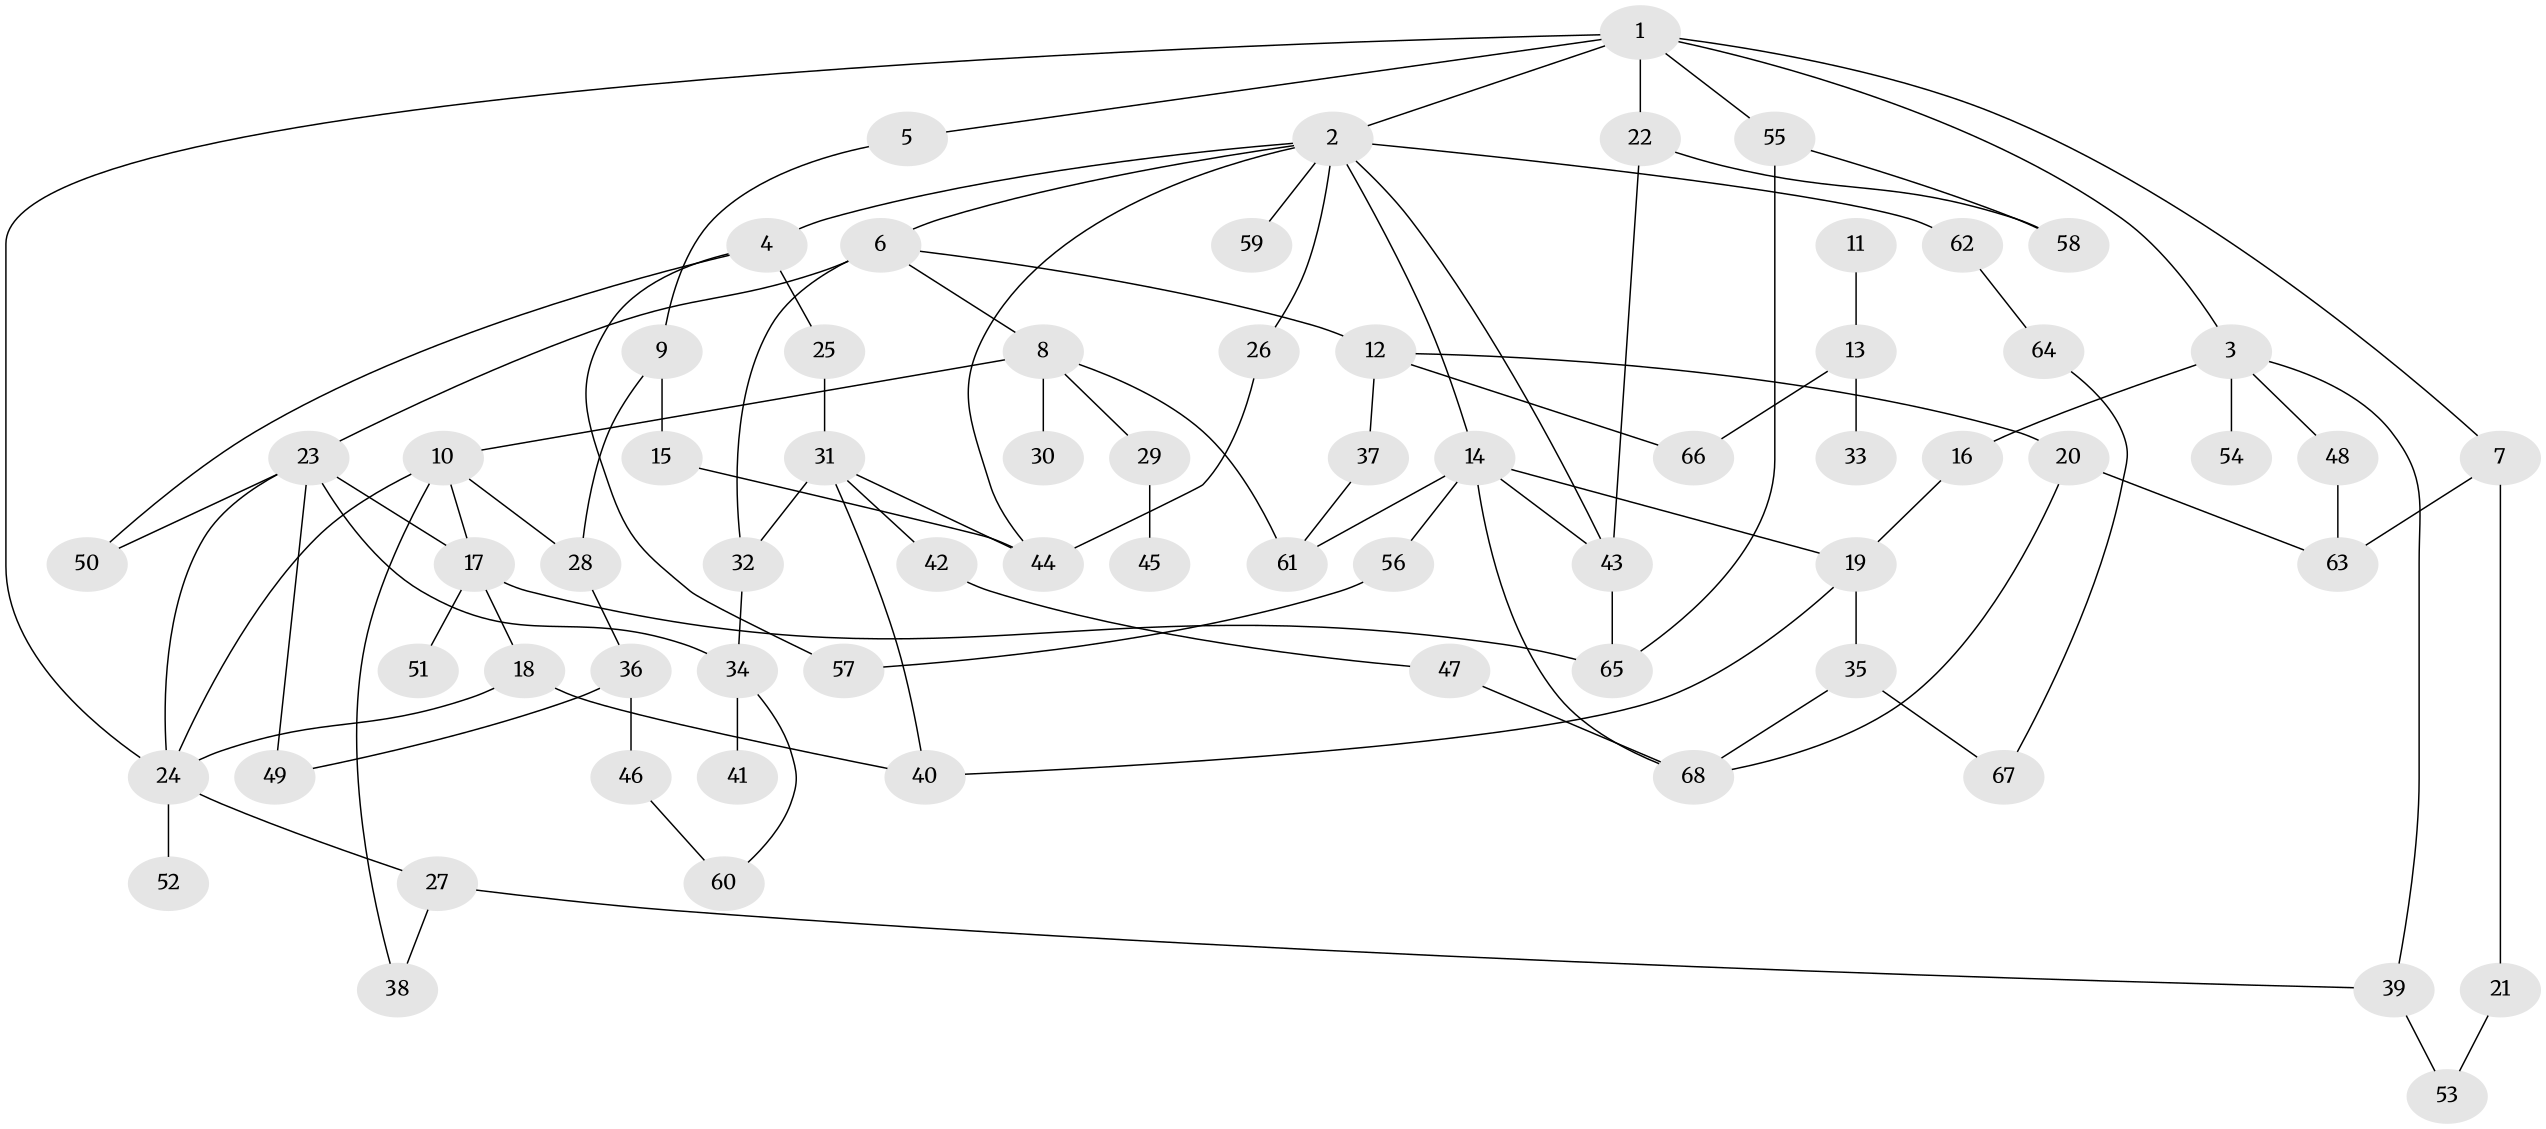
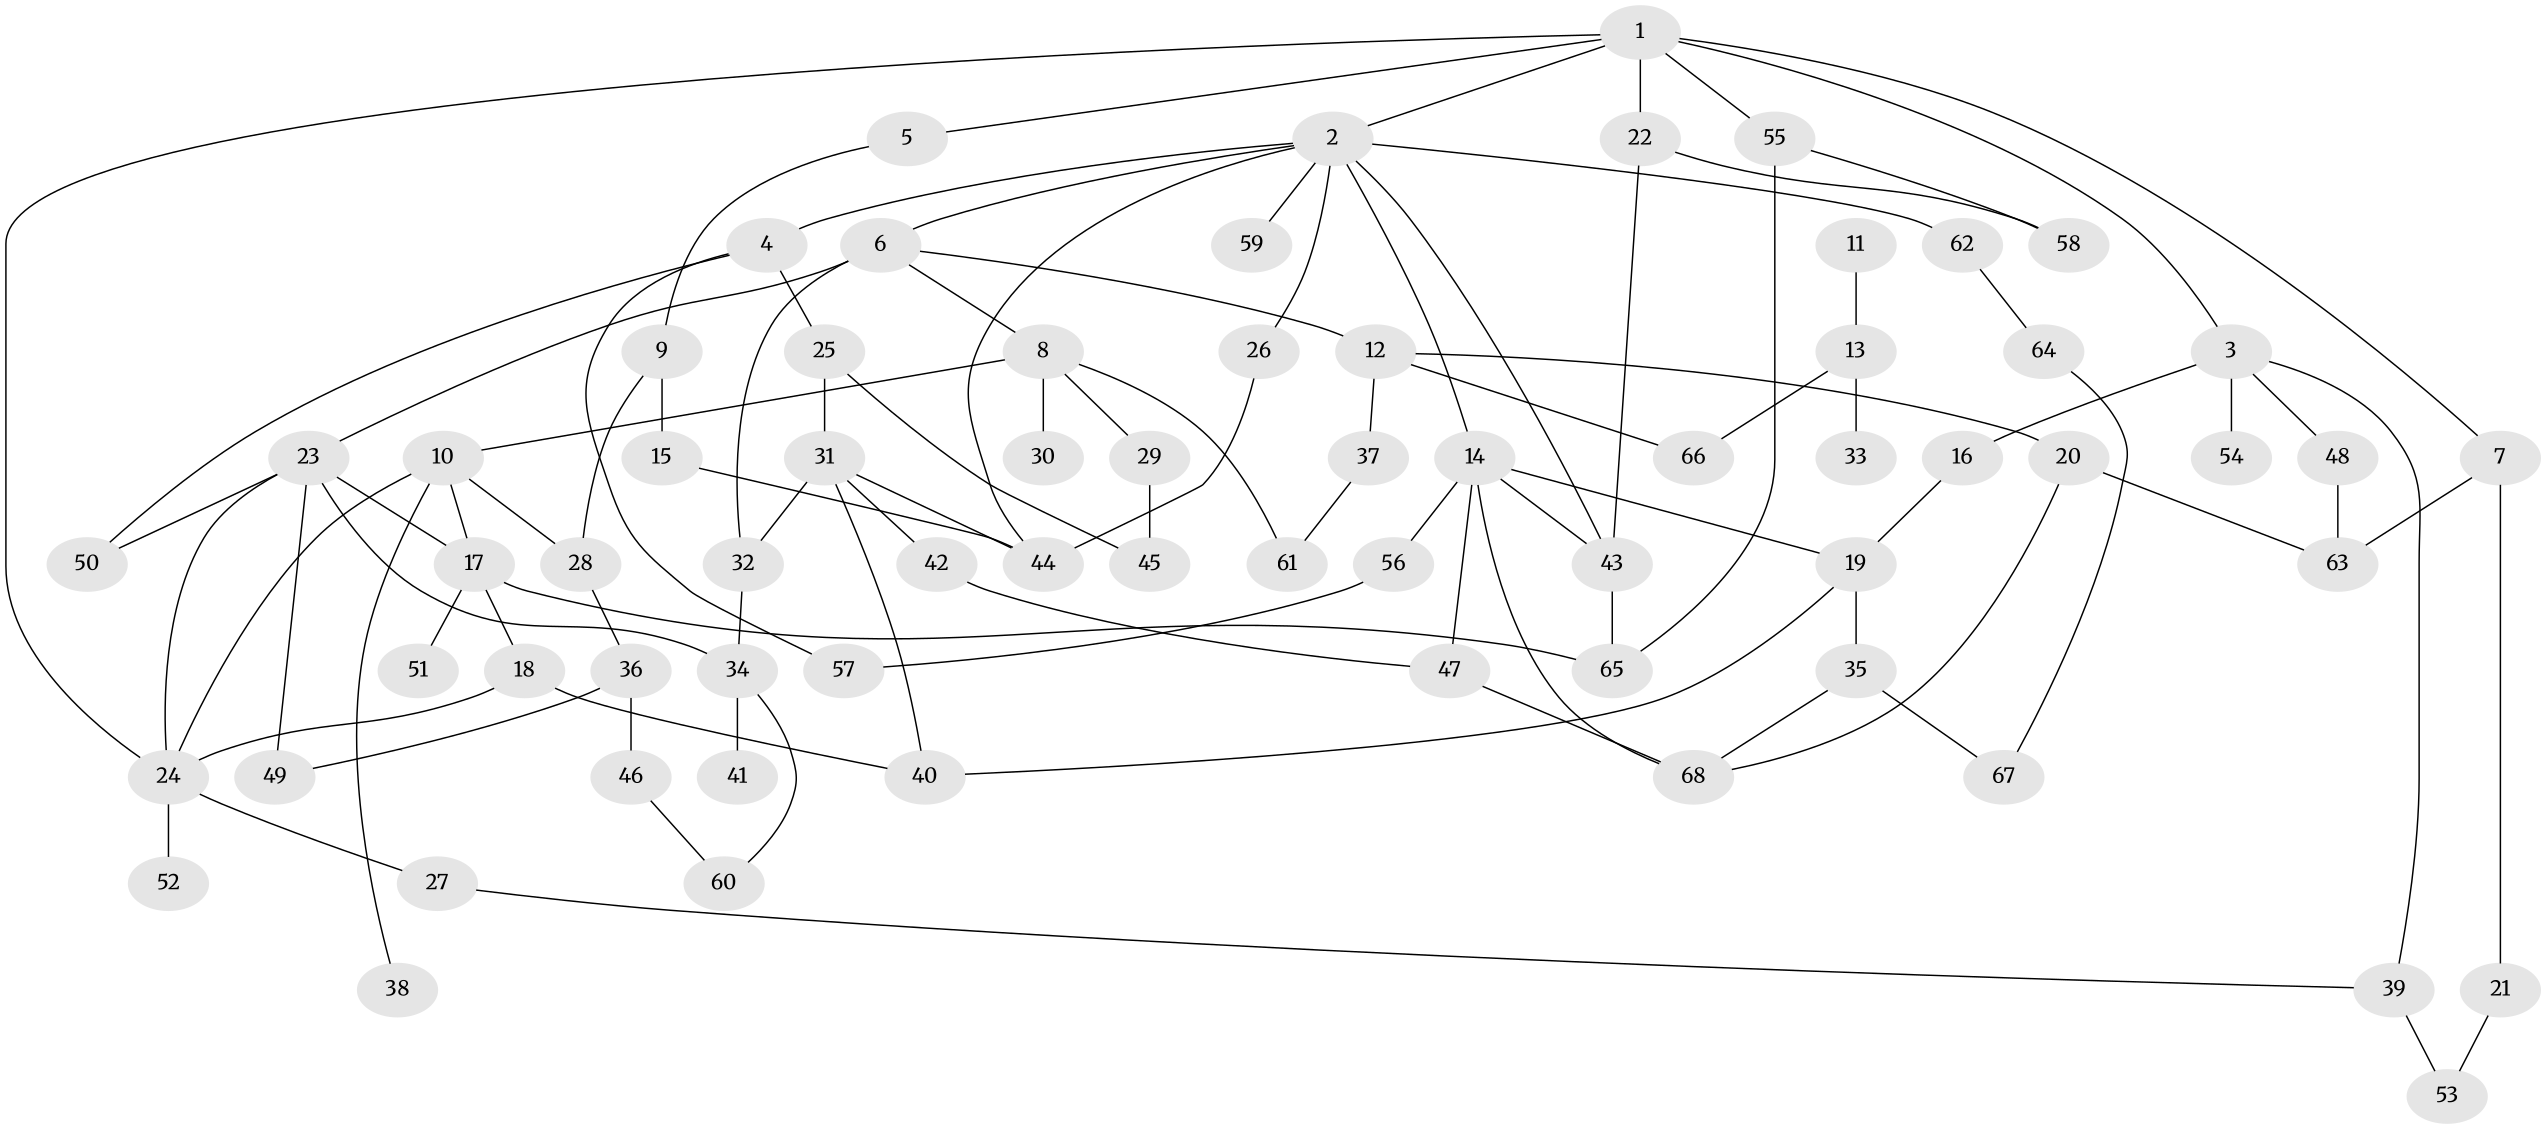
edge "25" -- "45": added
edge "14" -- "61": now "14" -- "47"
edge "27" -- "38": removed
